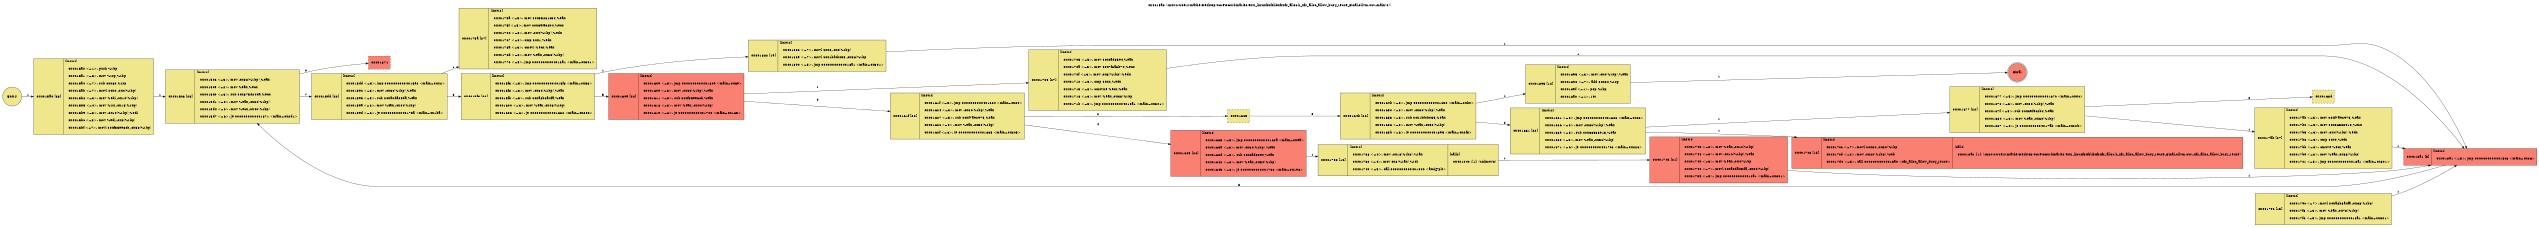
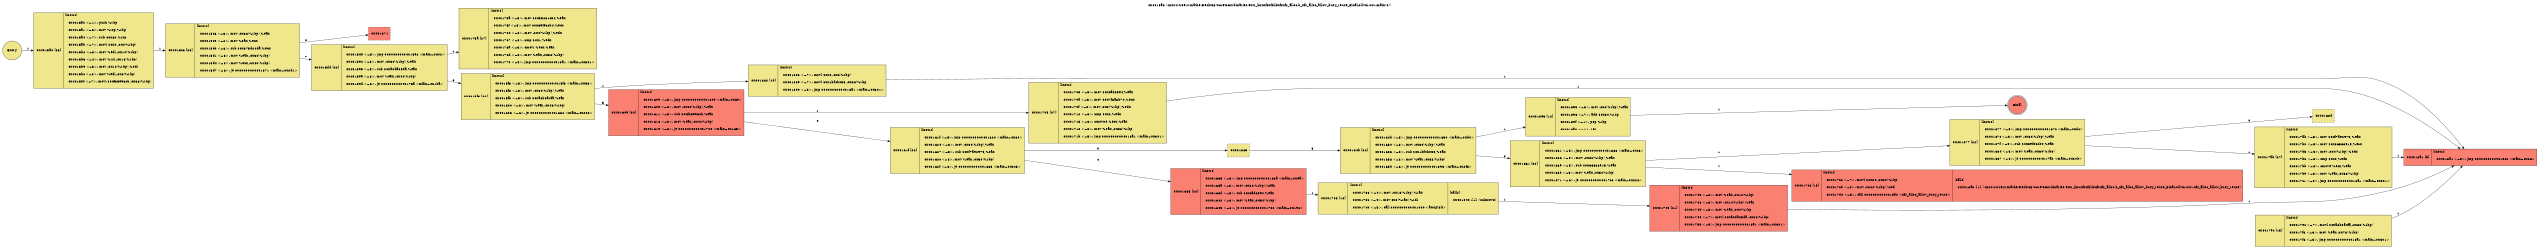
edge "0x4018a1 [5]" -> "0x4015c6 [23]": removed, label "6"
